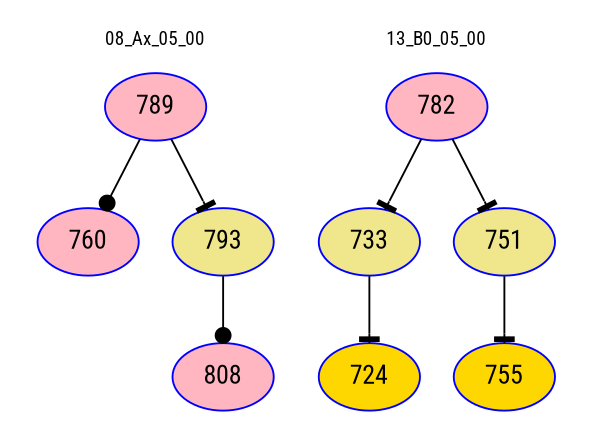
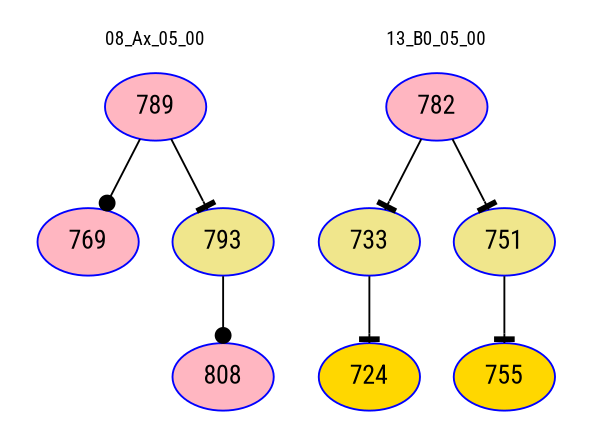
node "760": label "760" -> "769"
